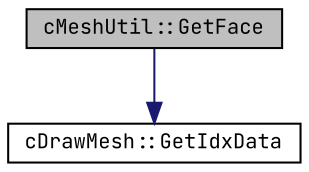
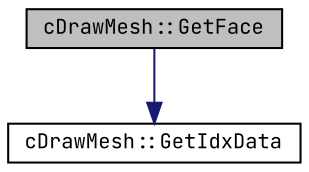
node "cMeshUtil::GetFace": label "cMeshUtil::GetFace" -> "cDrawMesh::GetFace"
